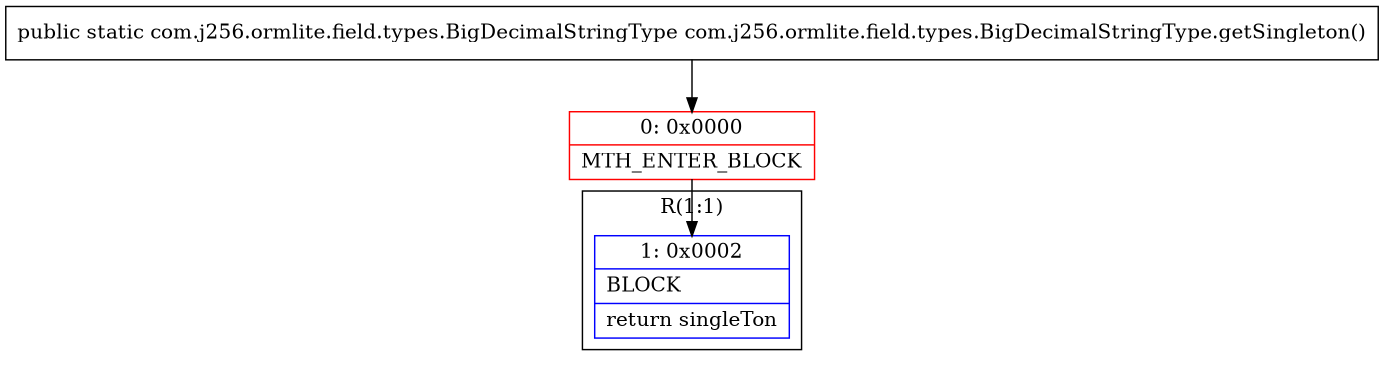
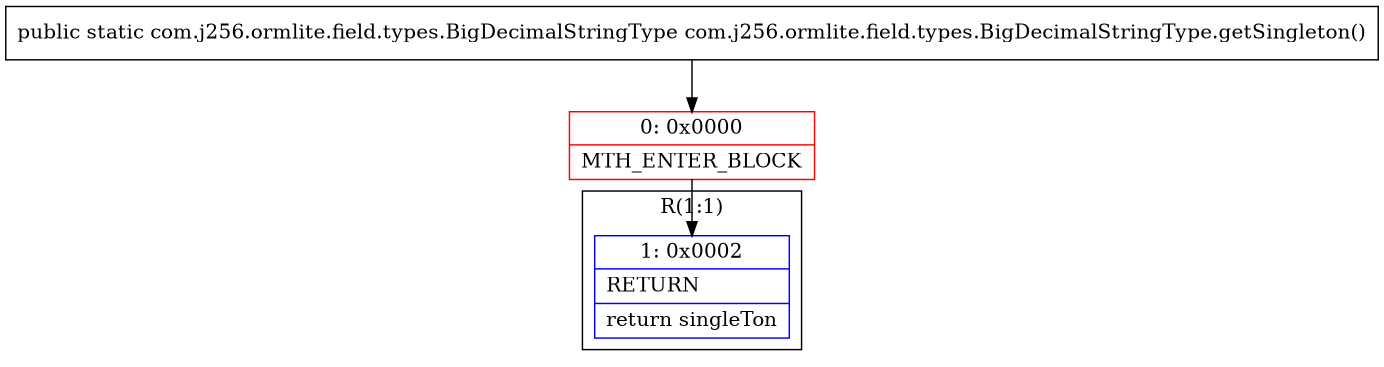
node "1: 0x0002": text "BLOCK" -> "RETURN"
